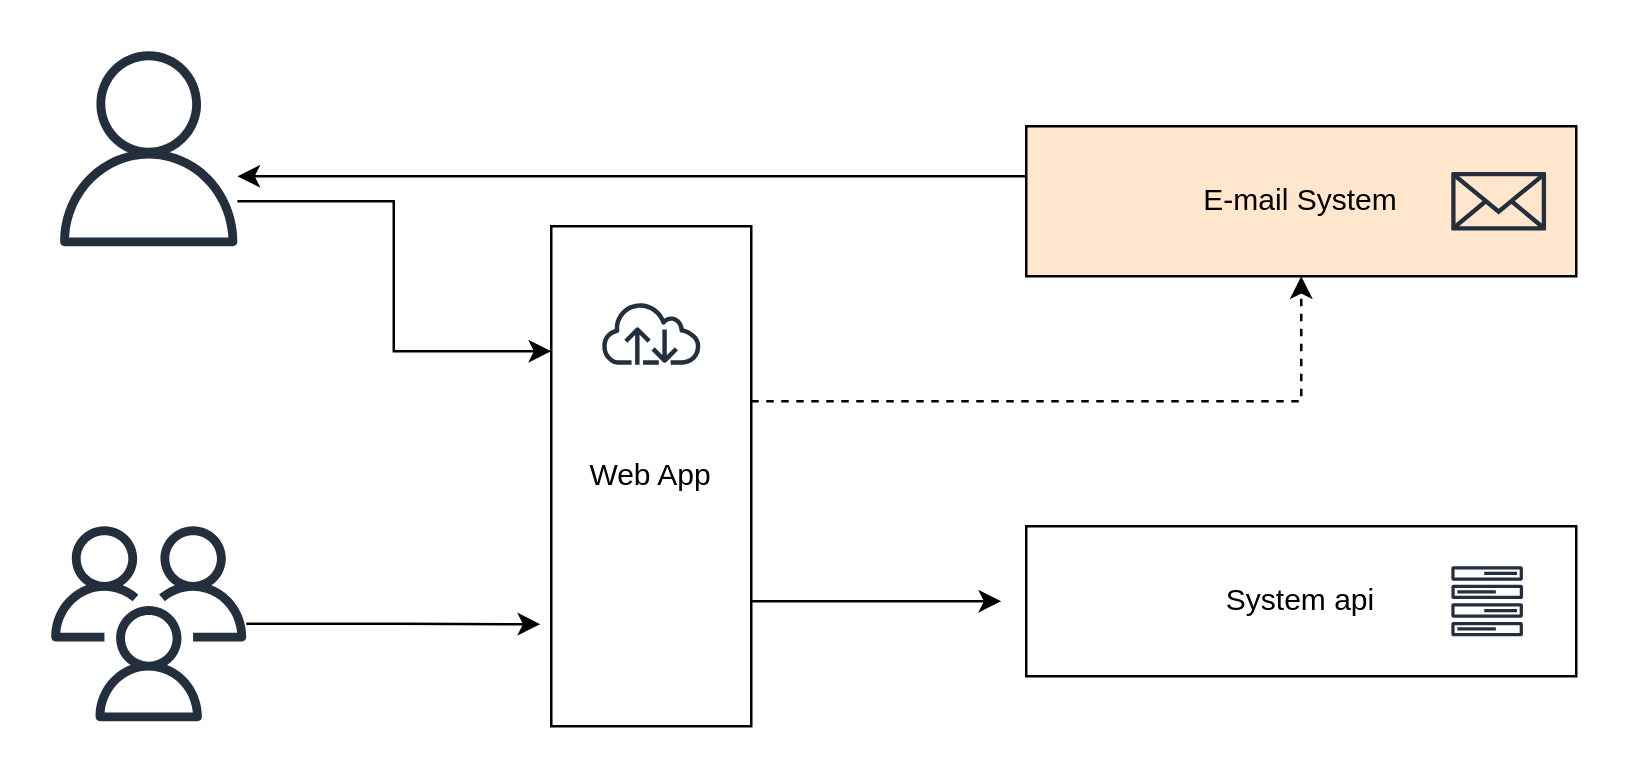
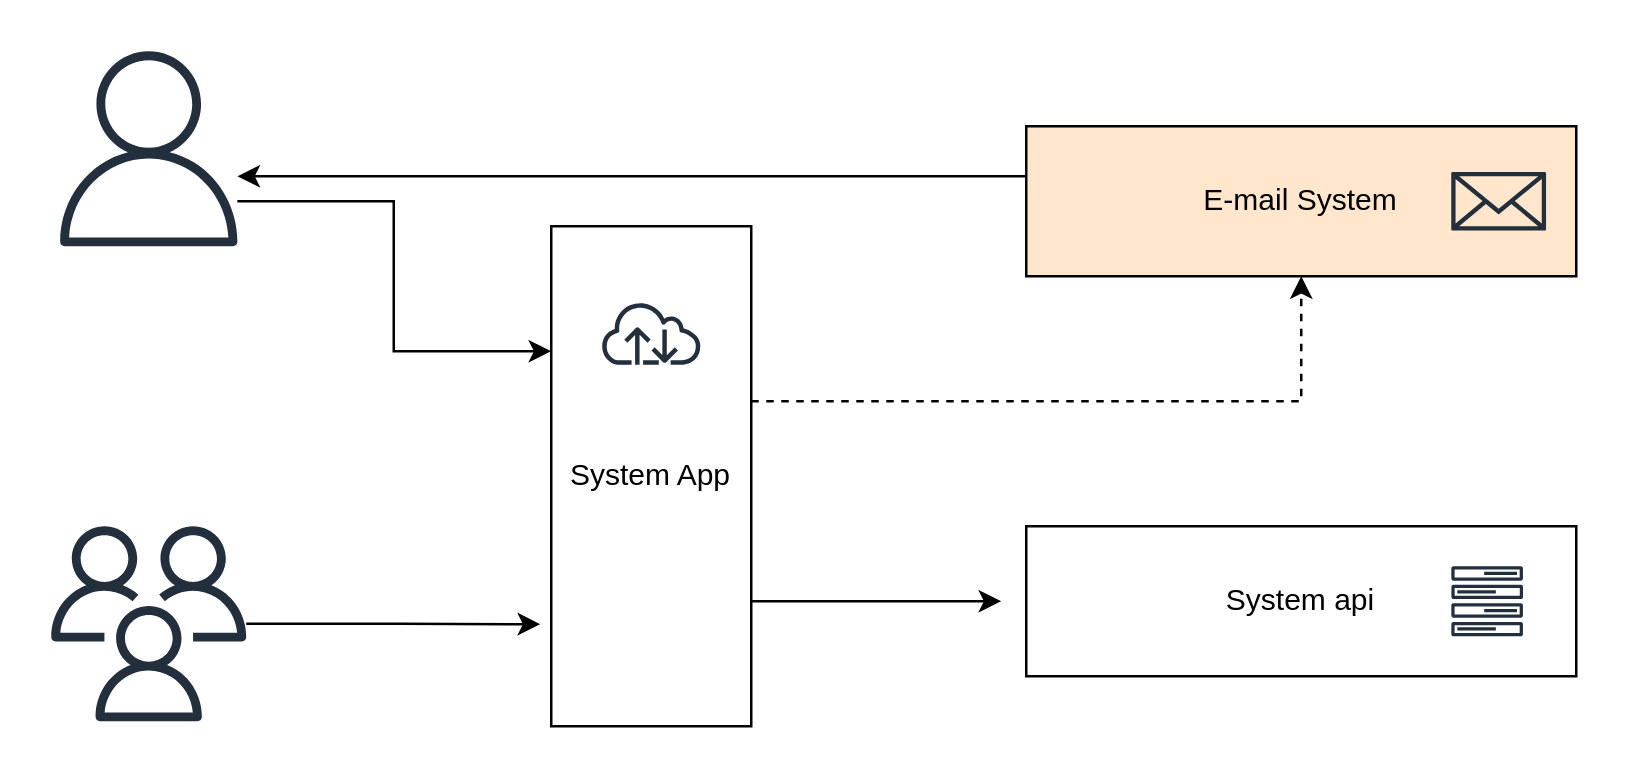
node "Web App": label "Web App" -> "System App"
